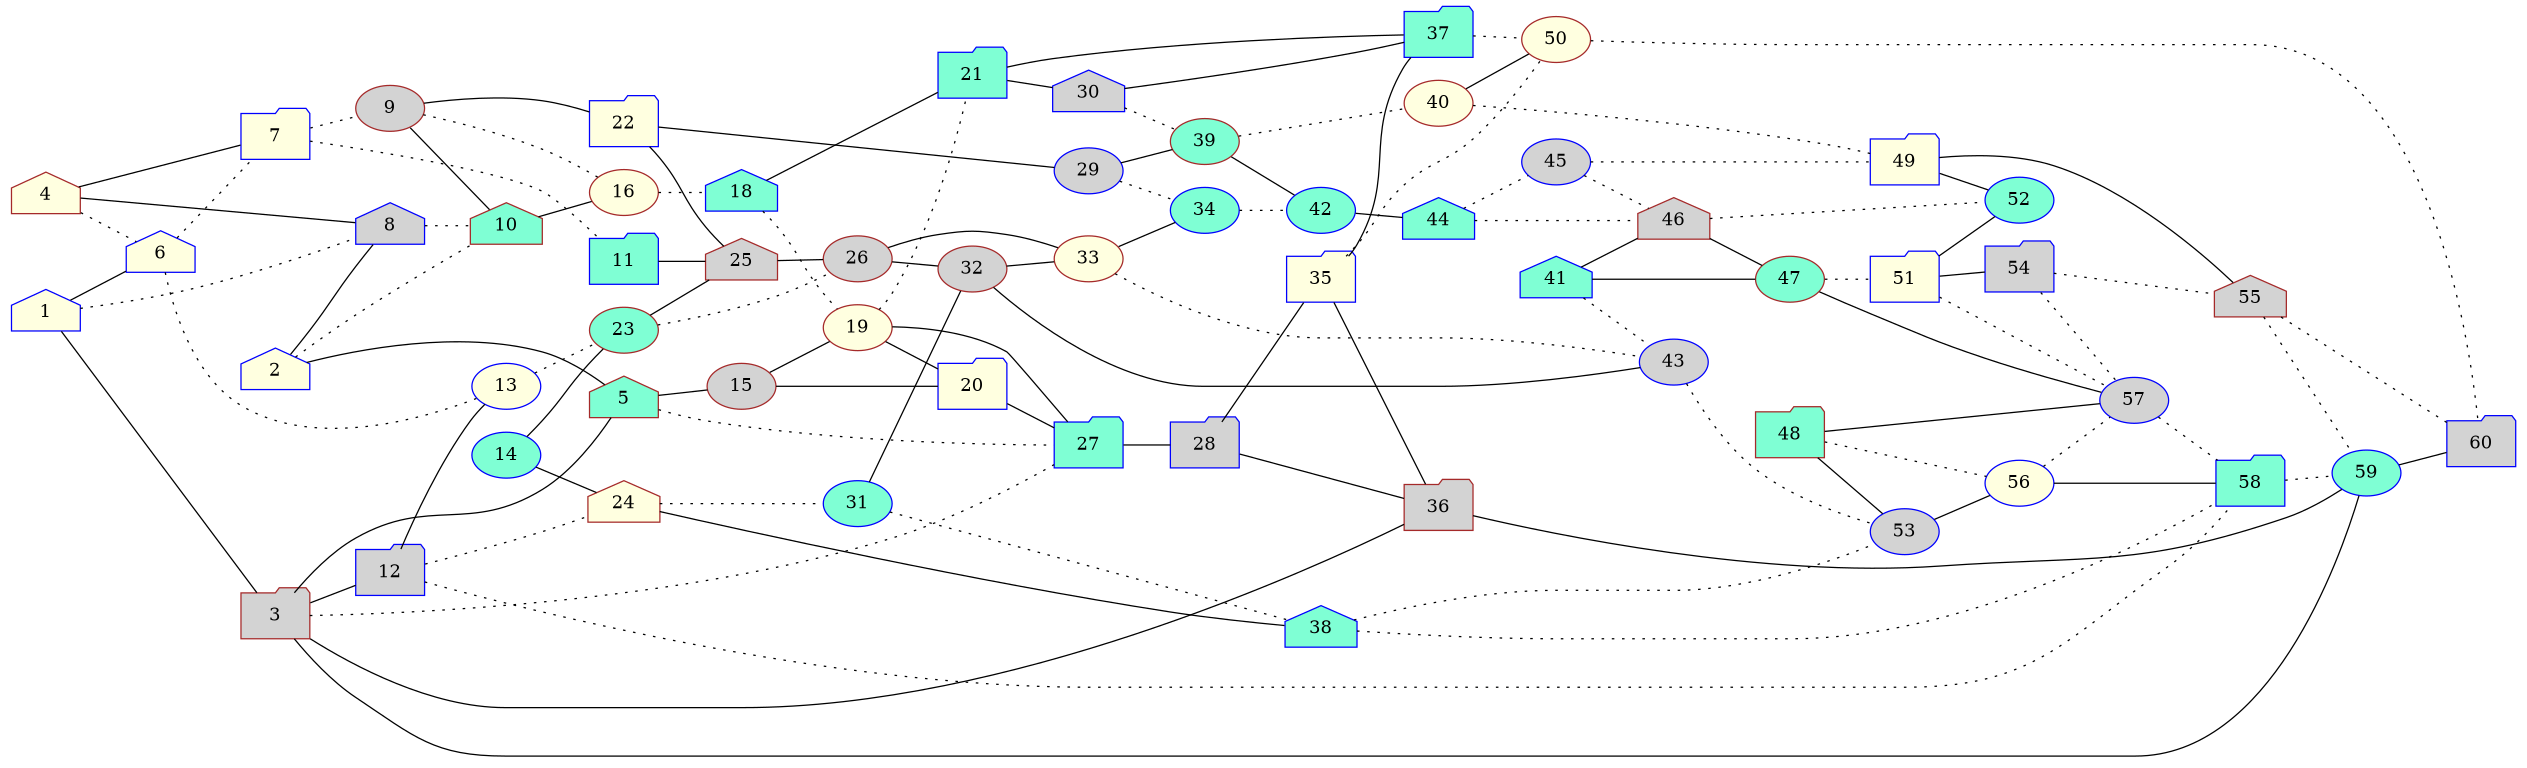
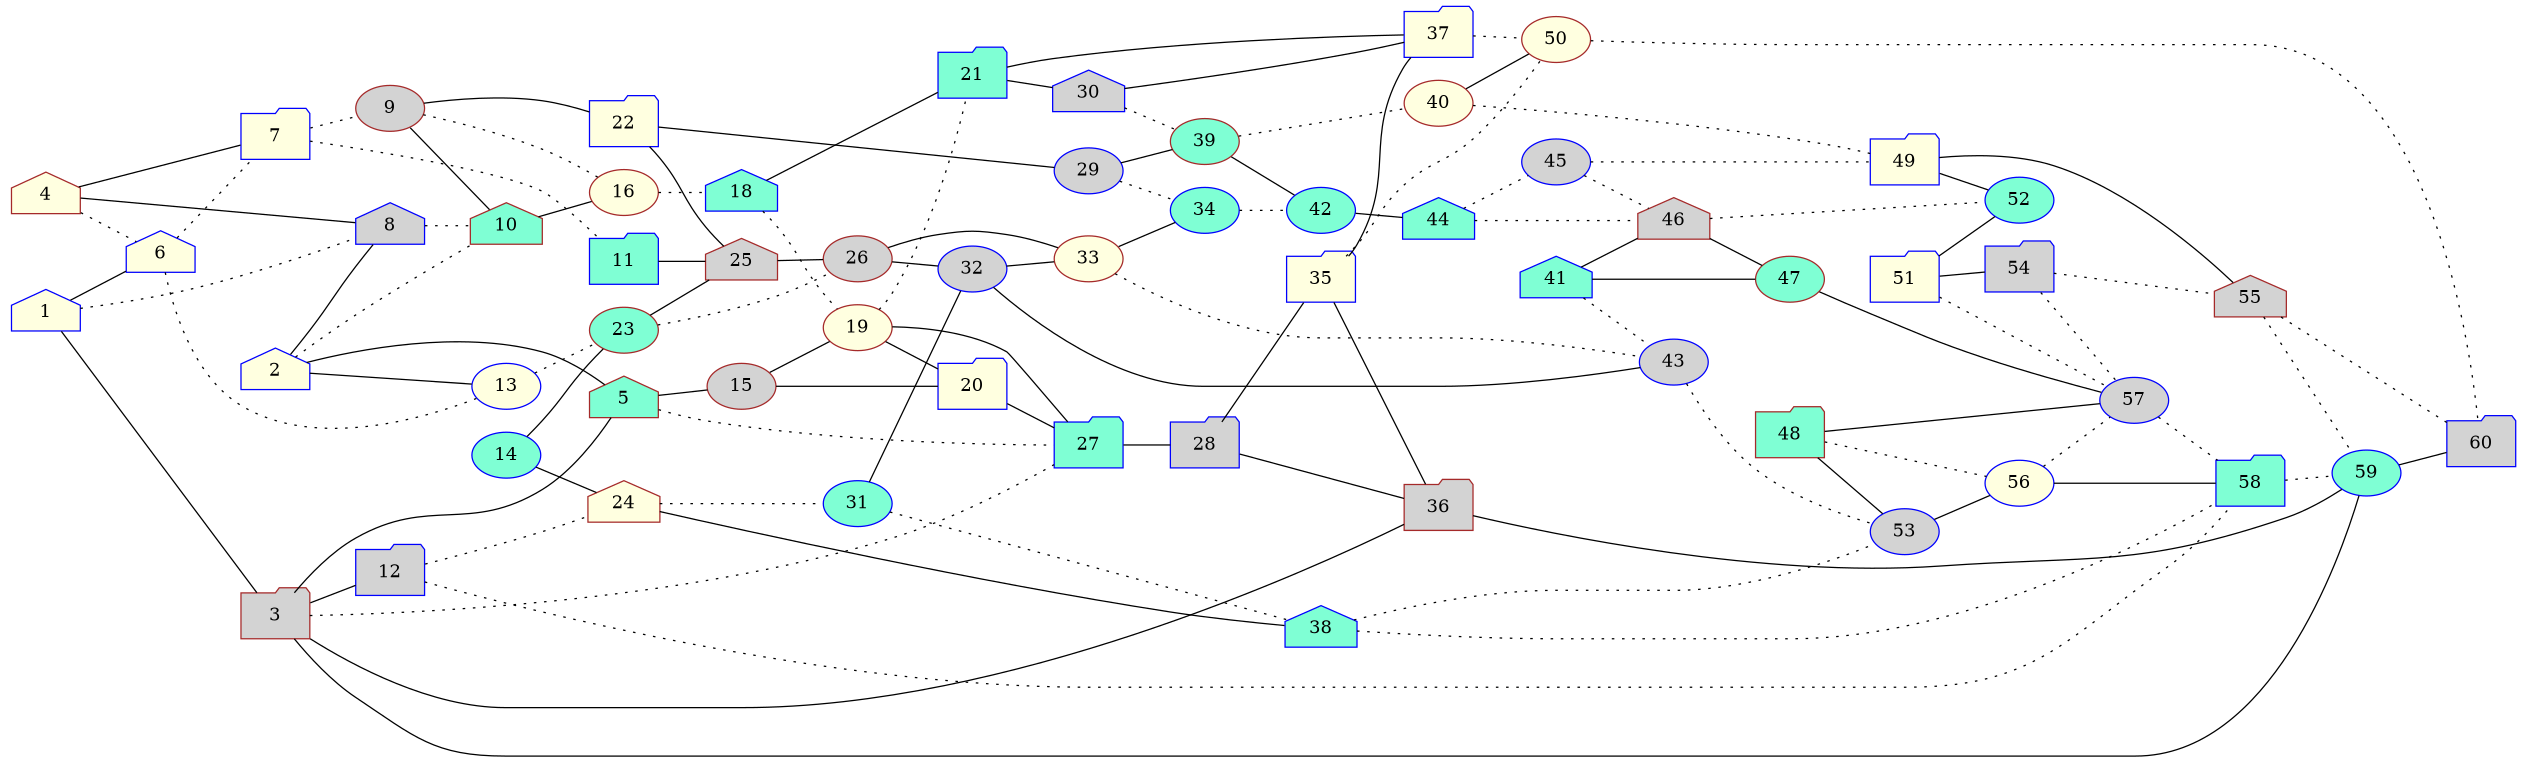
node "37": fillcolor aquamarine -> lightyellow
node "32": color brown -> blue
edge "47" -- "51": removed
edge "13" -- "12": now "13" -- "2"
